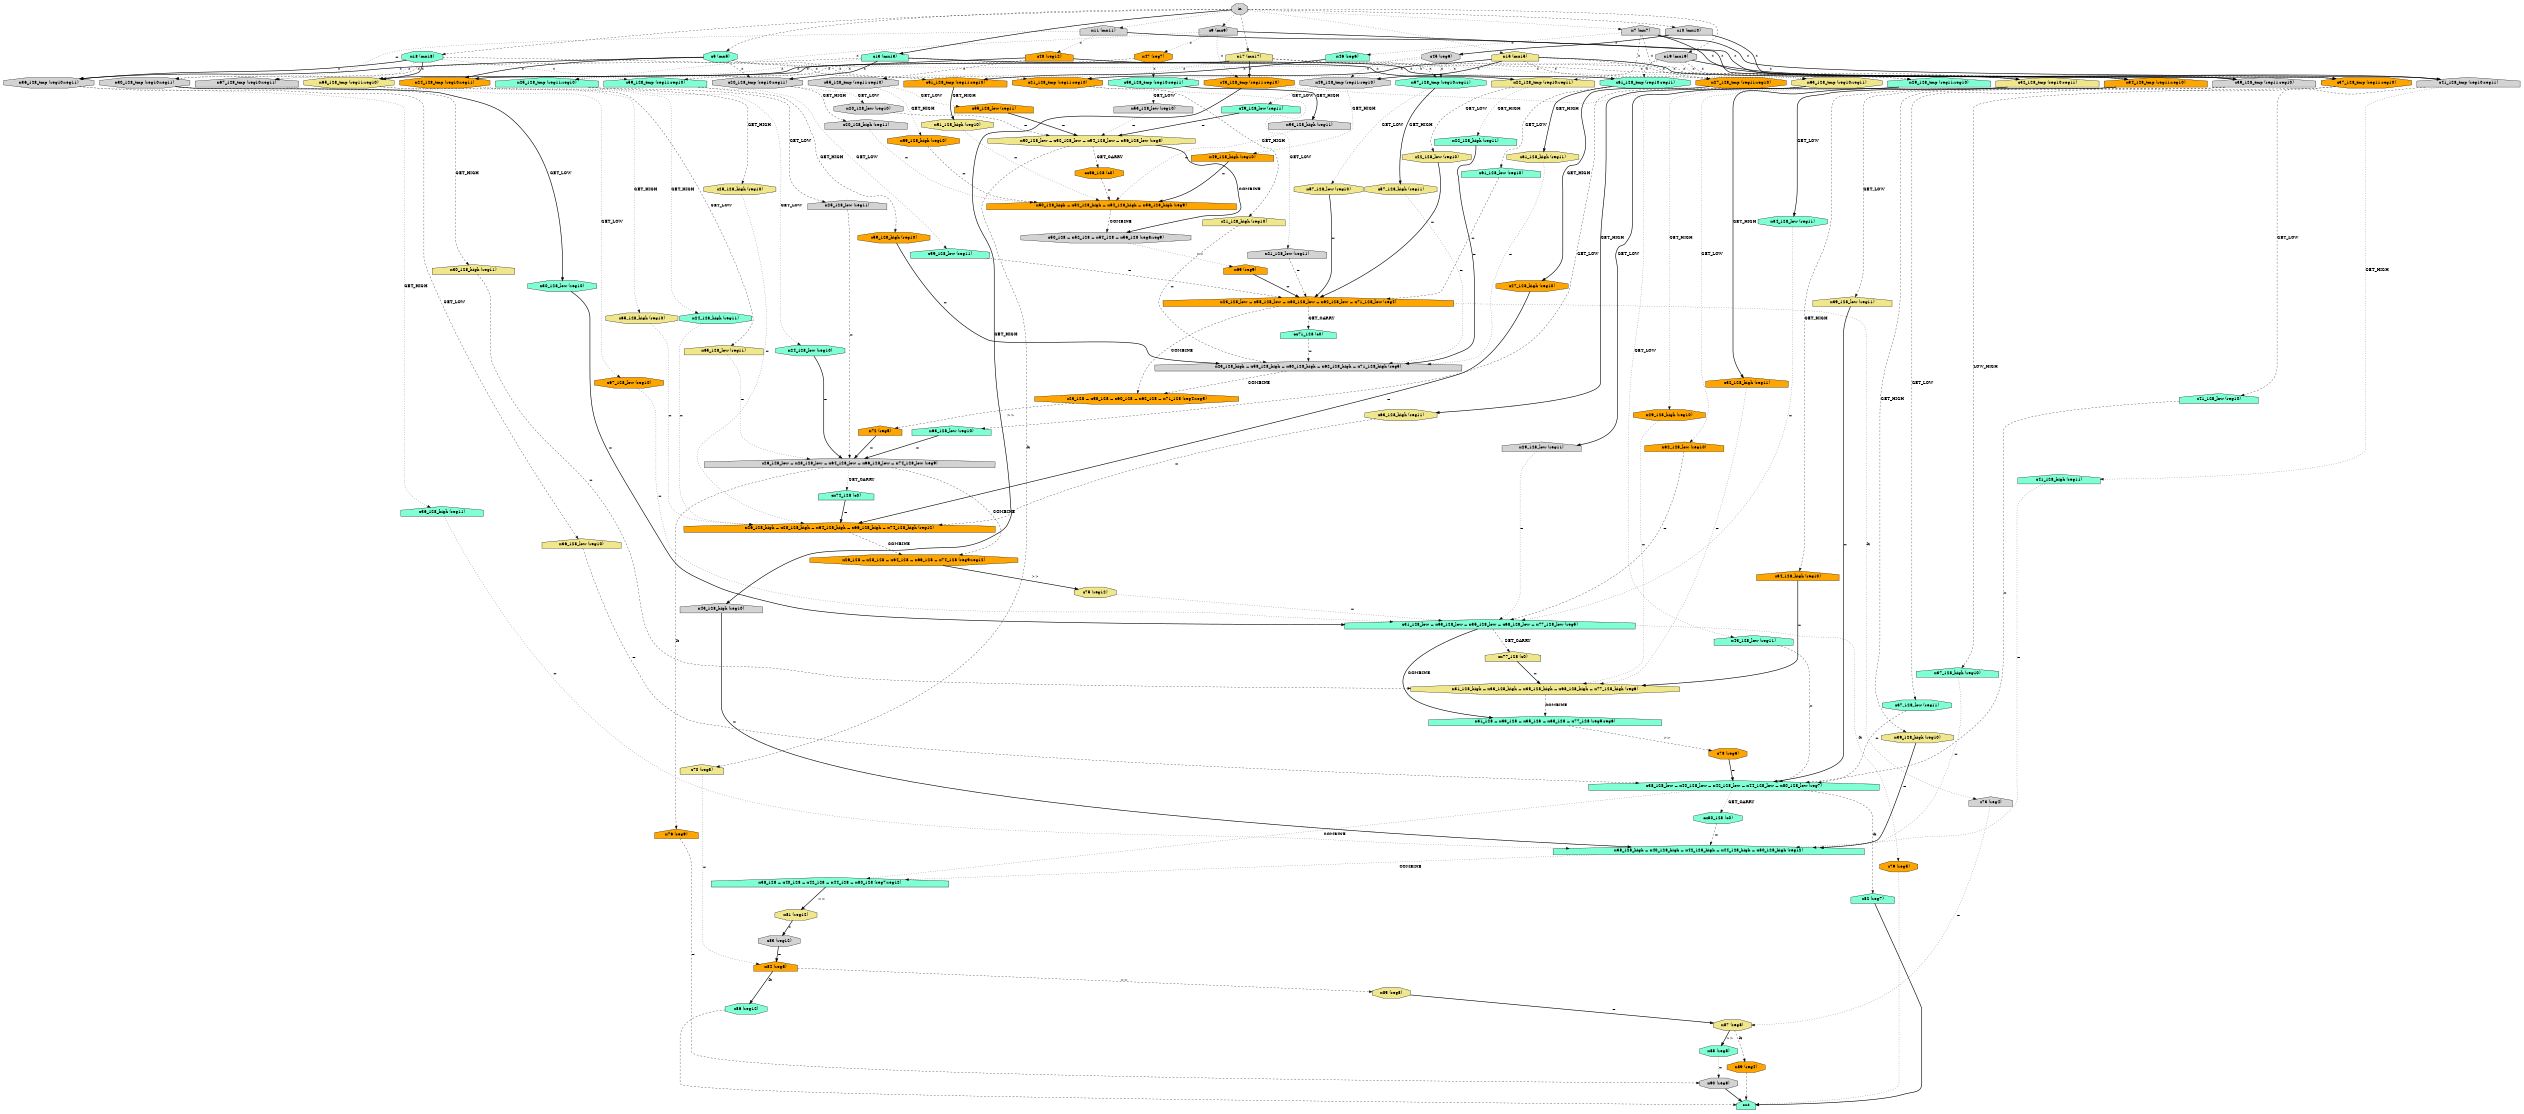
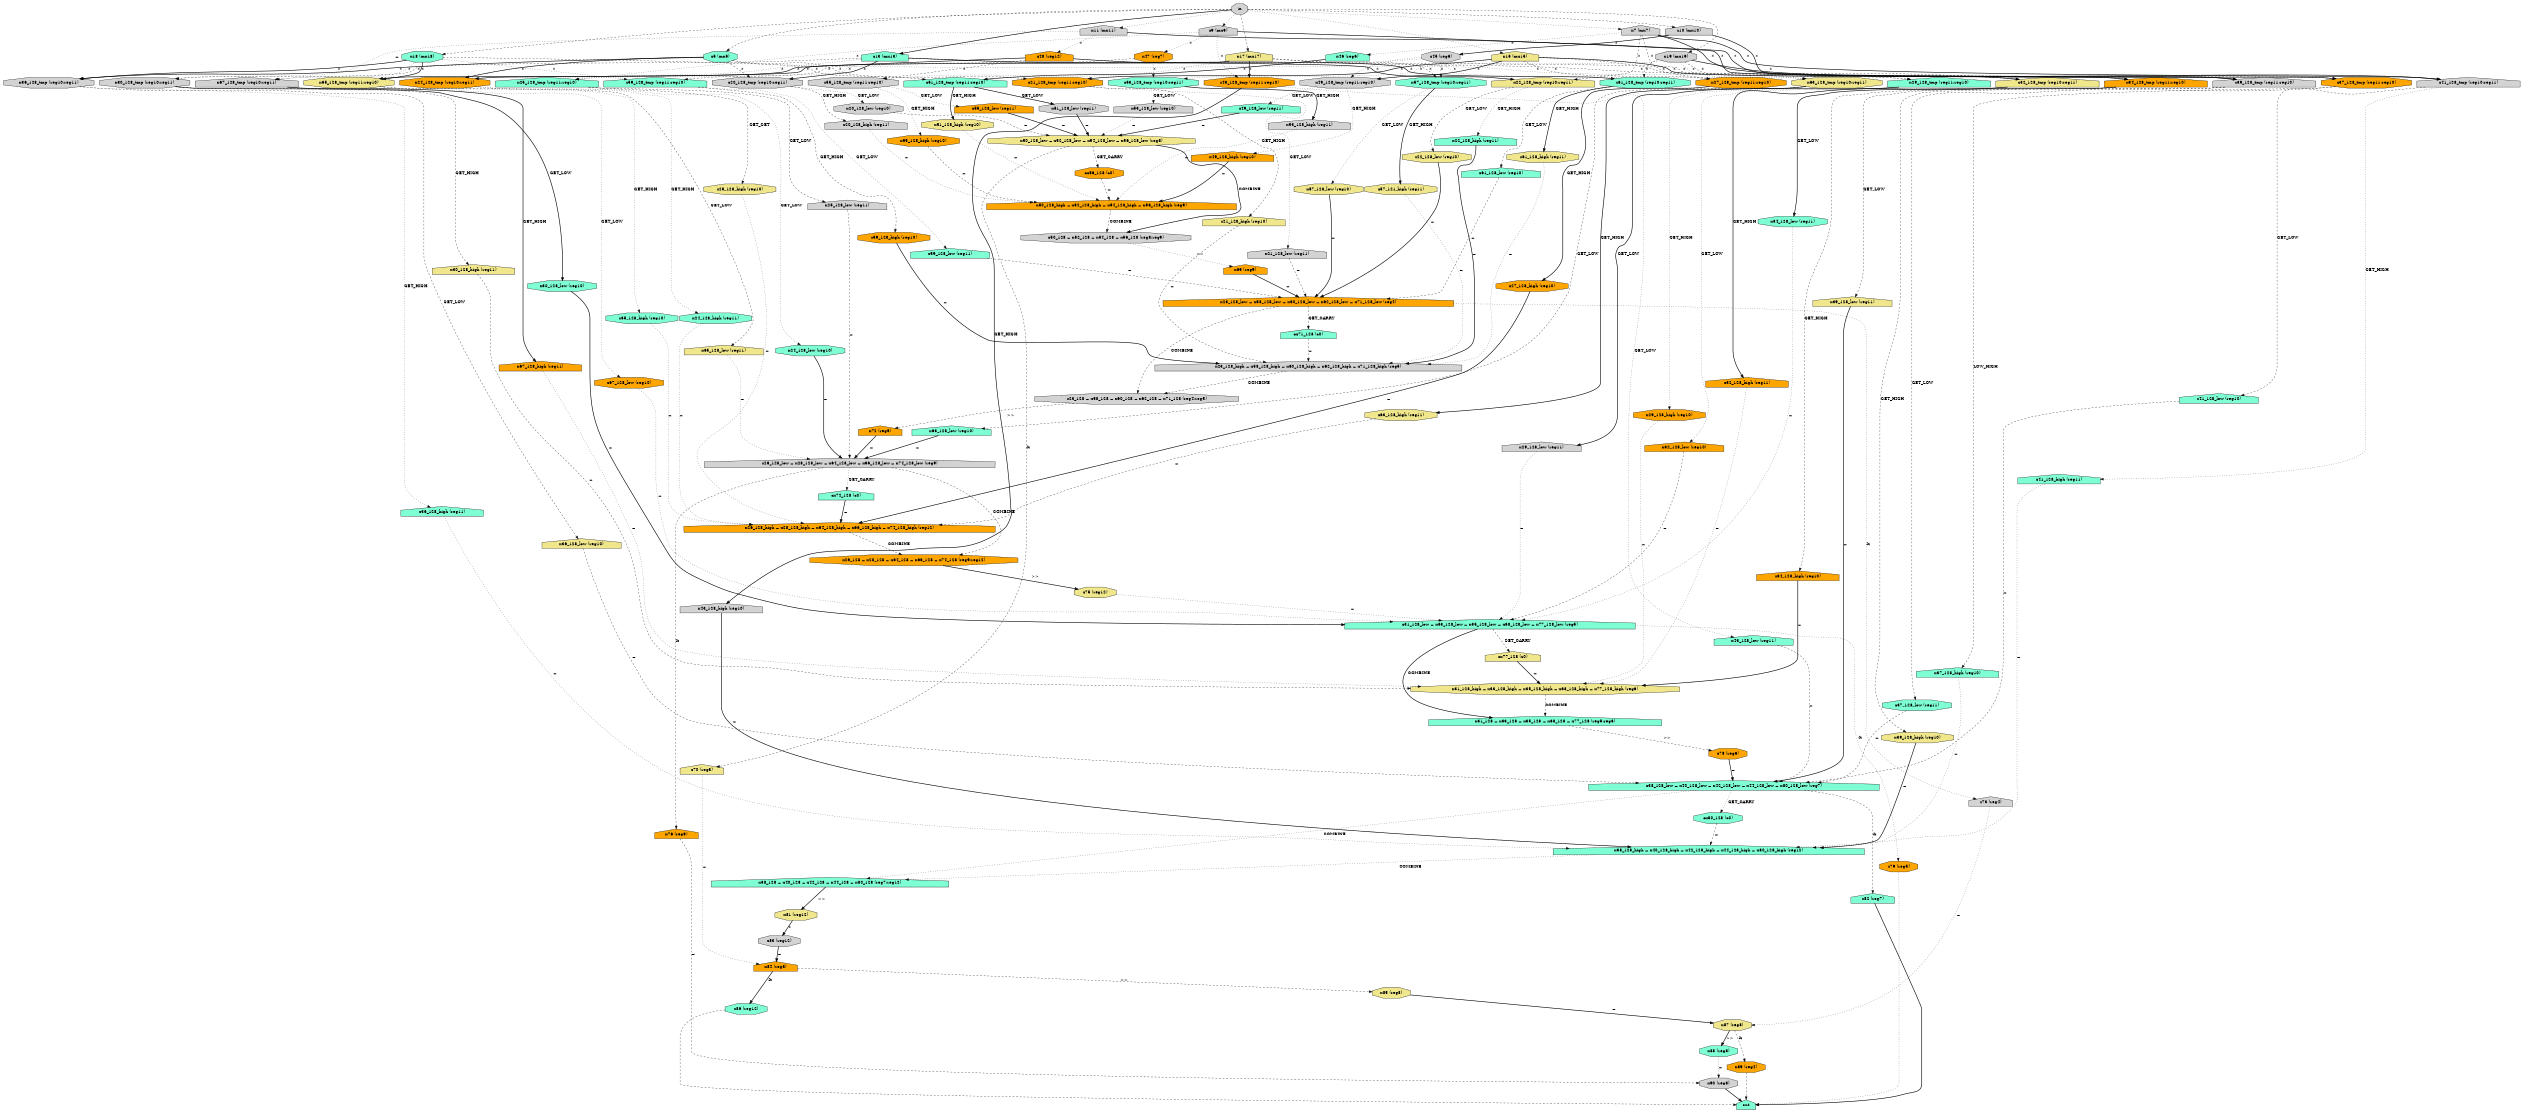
node "x51_128_tmp (reg11:reg10)": fillcolor orange -> aquamarine
node "x51_128_low (reg11)": added
edge "x25_128_tmp (reg11:reg10)" -> "x25_128_high (reg10)": label "GET_HIGH" -> "GET_GET"
node "x57_128_high (reg11)": label "x57_128_high (reg11)" -> "x57_121_high (reg11)"
node "x65_128_high (reg10)": fillcolor khaki -> aquamarine
node "x67_128_high (reg11)": added
node "x23_128 + x58_128 + x60_128 + x62_128 + x71_128 (reg4:reg5)": fillcolor orange -> lightgrey
